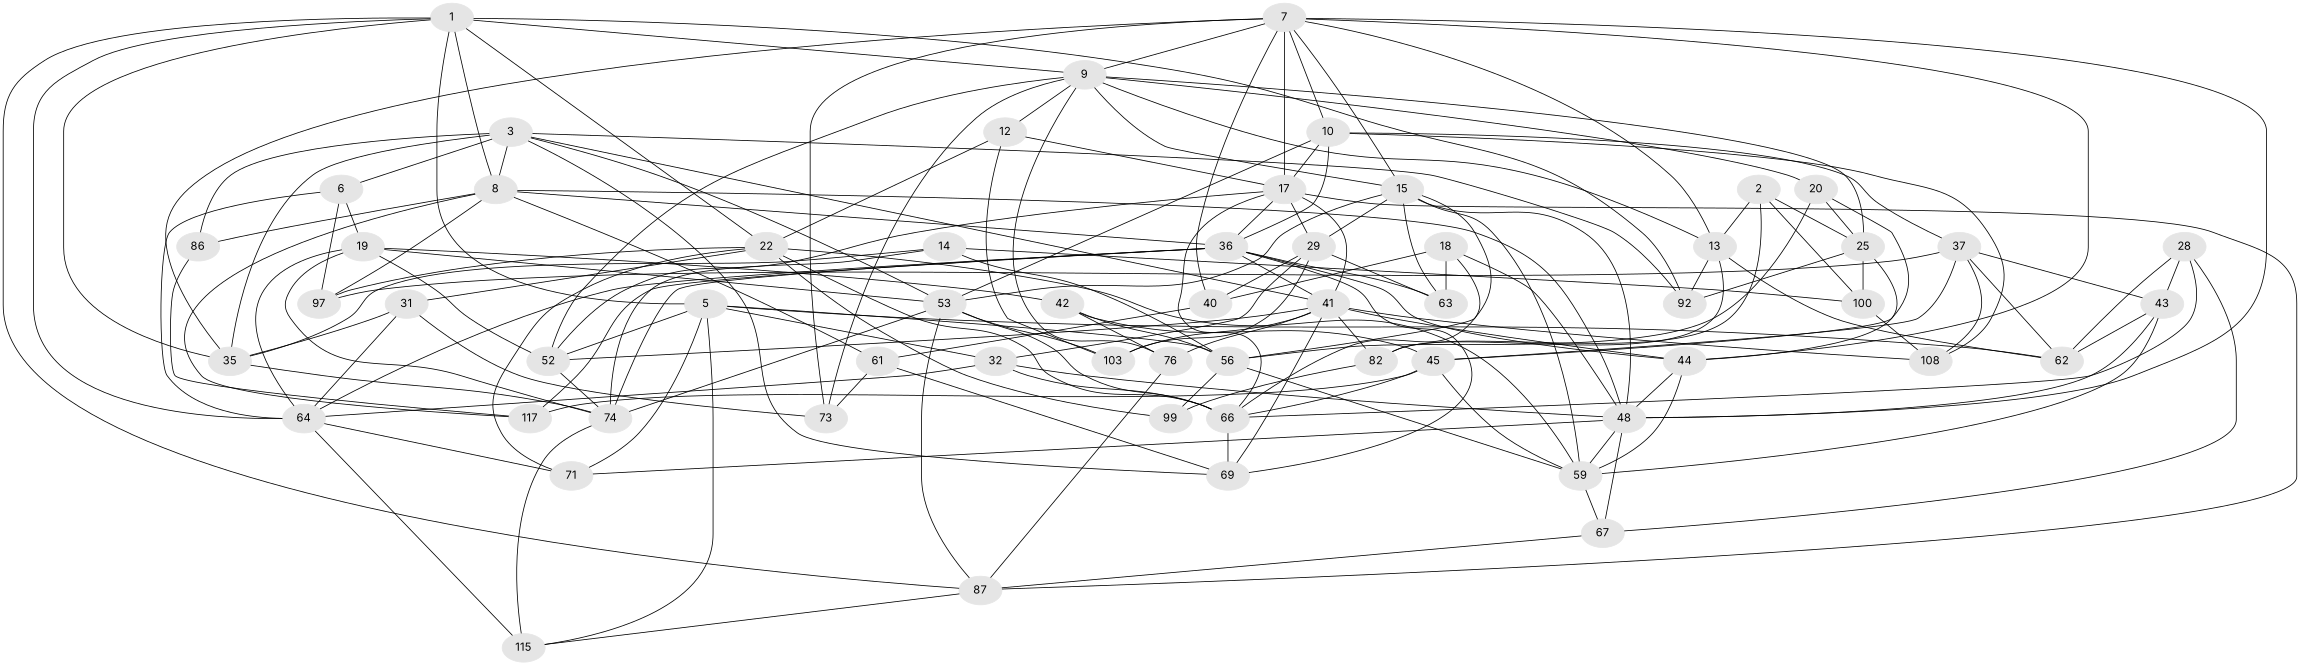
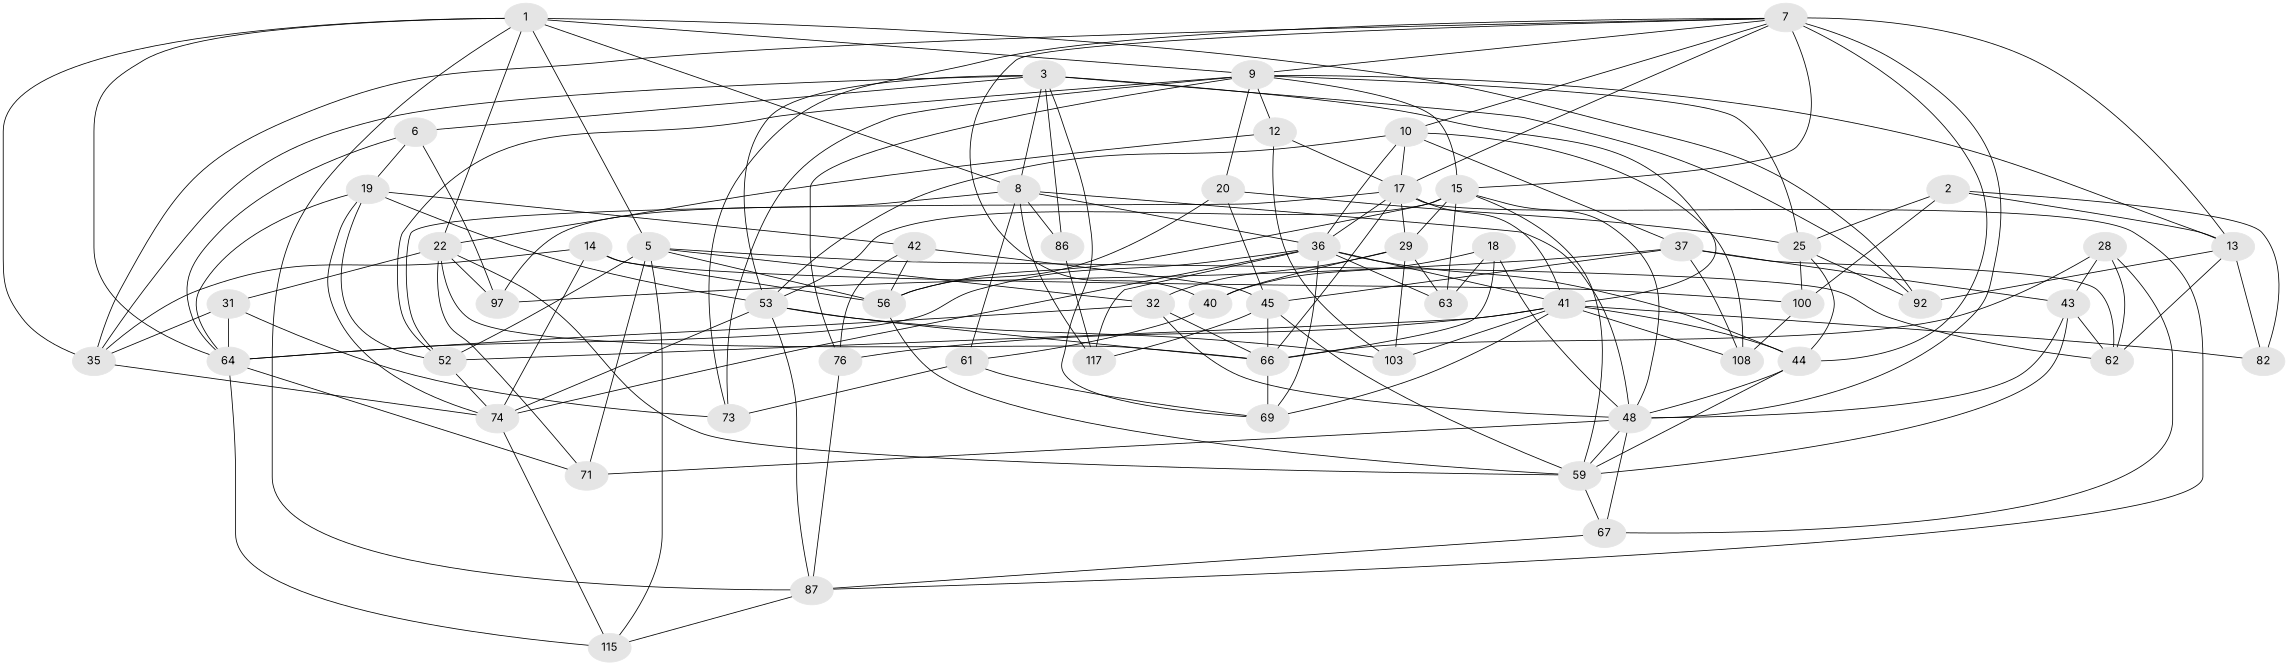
node "99": removed
